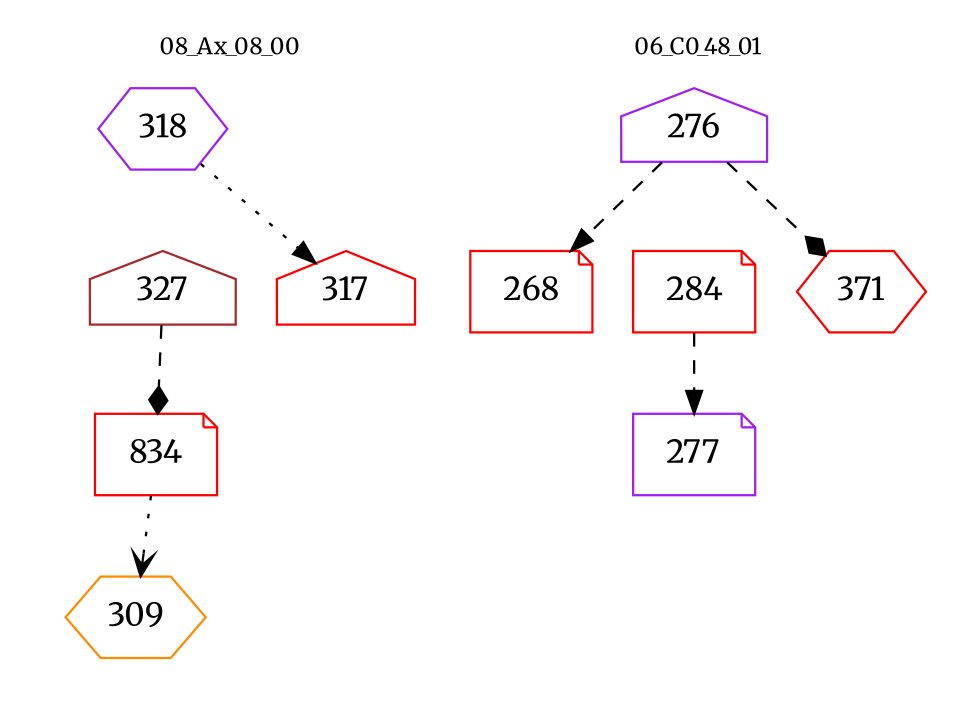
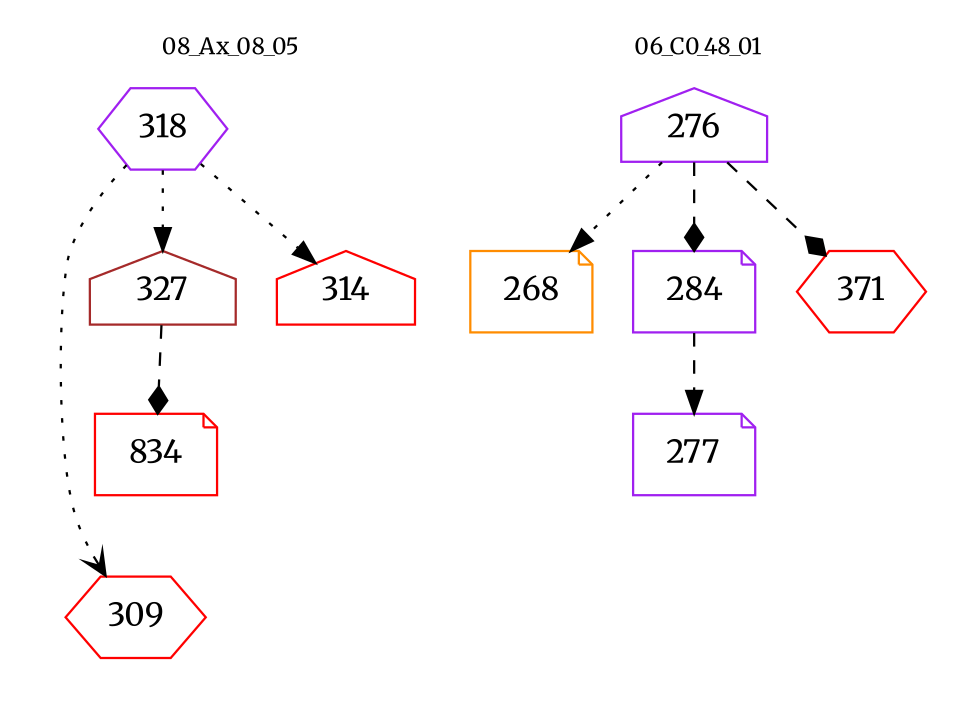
cluster "08_Ax_08_00": label "08_Ax_08_00" -> "08_Ax_08_05"
edge "276" -> "284": added
edge "318" -> "327": added
edge "276" -> "268": style dashed -> dotted
node "317": label "317" -> "314"
node "268": color red -> darkorange
node "284": color red -> purple
edge "834" -> "309": now "318" -> "309"
node "309": color darkorange -> red
